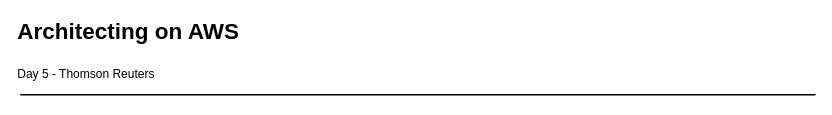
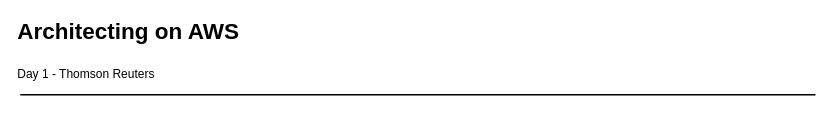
node "Day 5 - Thomson Reuters": label "Day 5 - Thomson Reuters" -> "Day 1 - Thomson Reuters"
